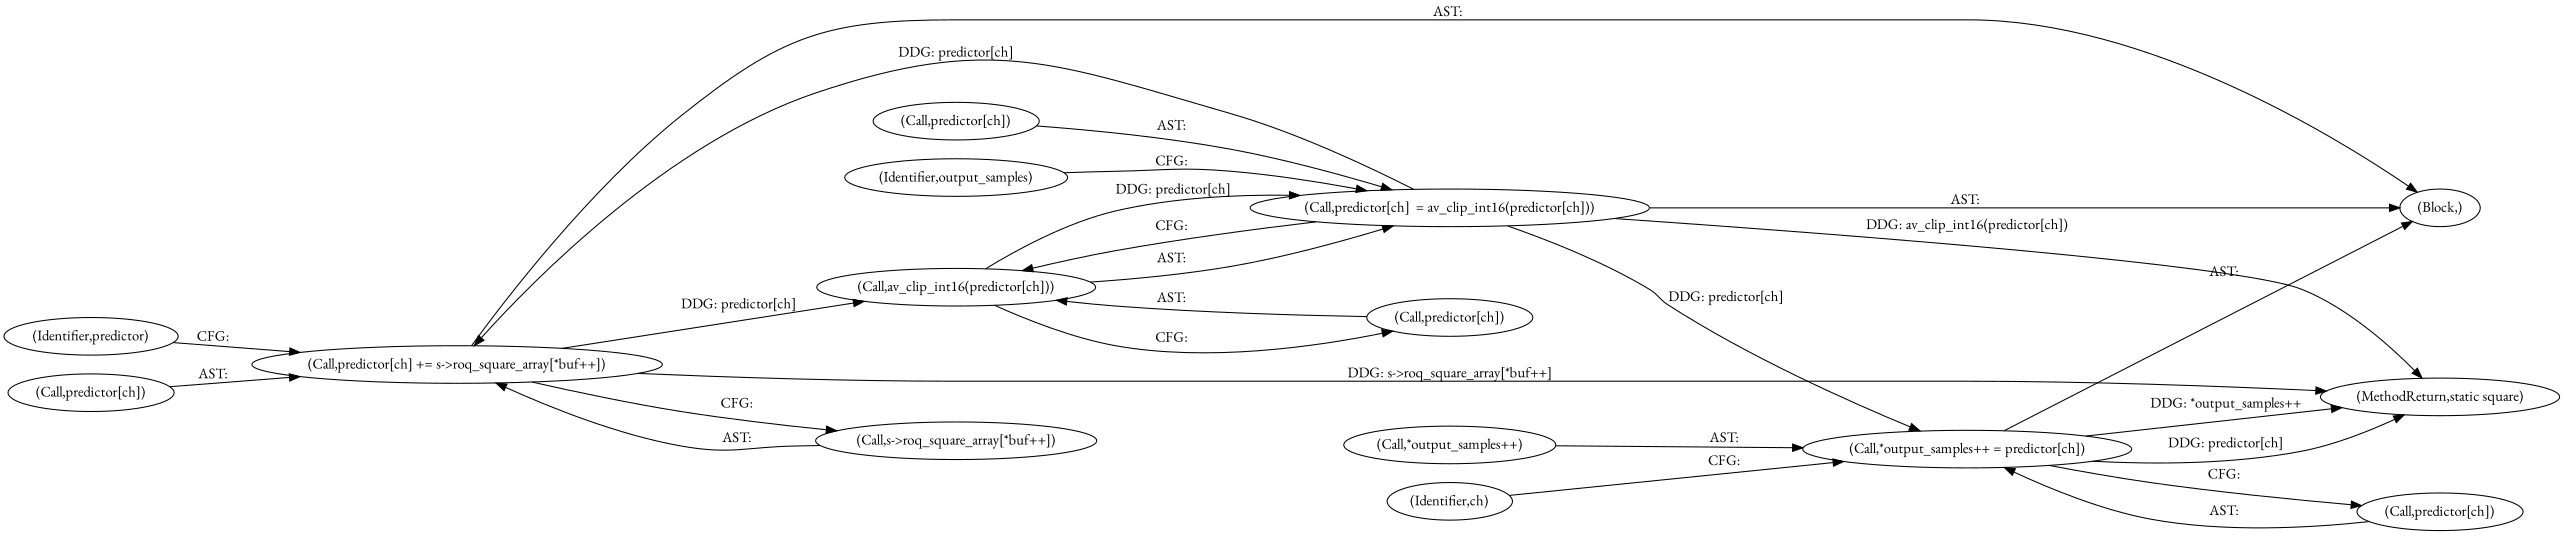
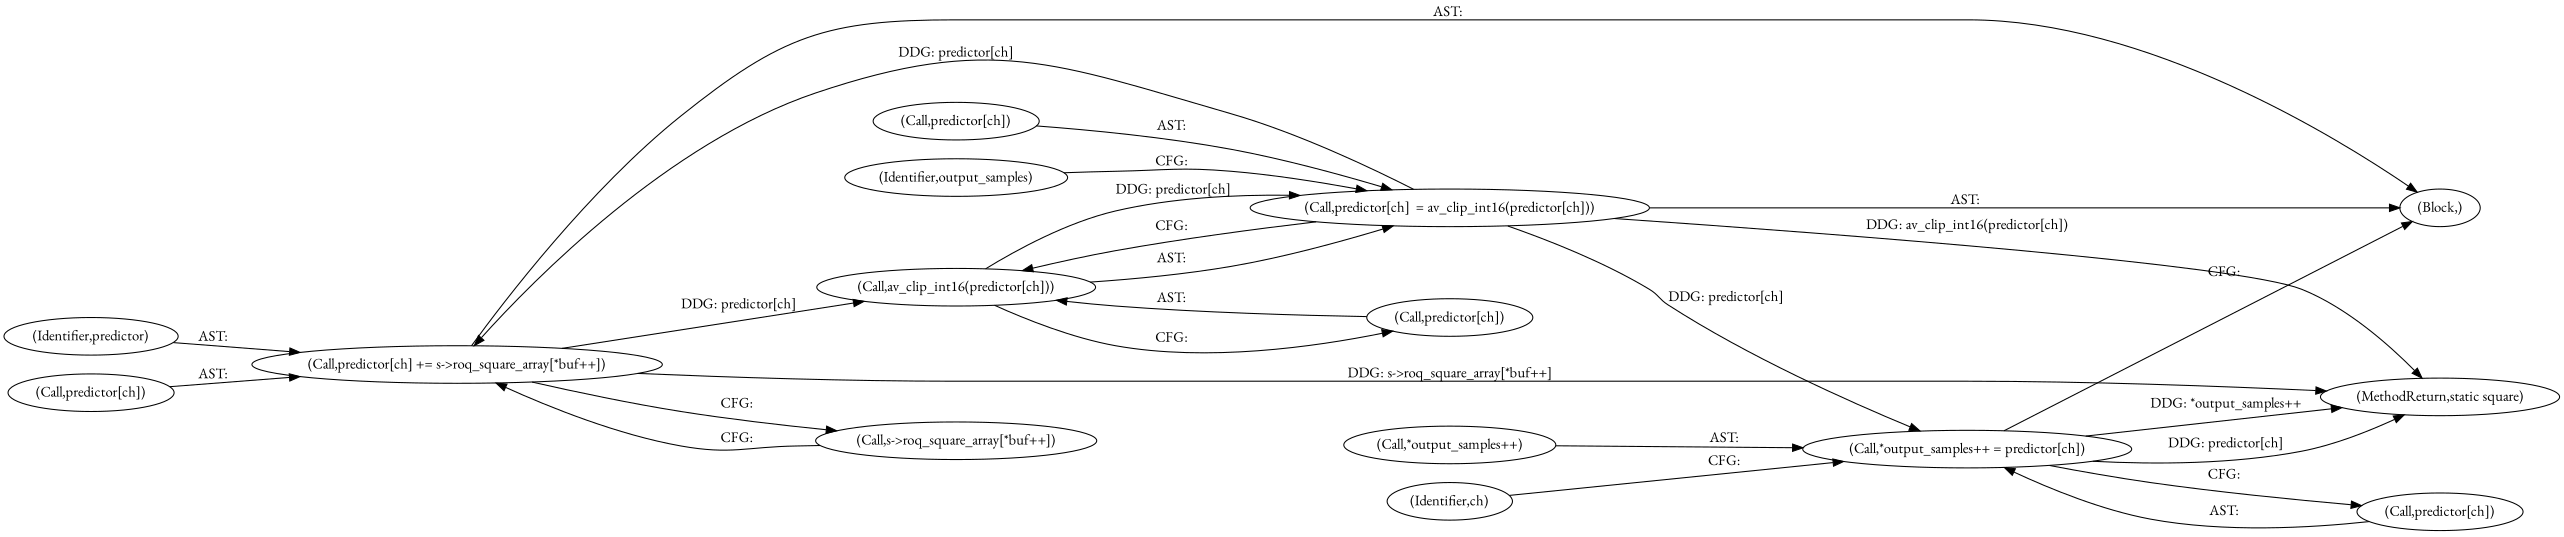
edge "(Call,*output_samples++ = predictor[ch])" -> "(Block,)": label "AST: " -> "CFG: "
edge "(Identifier,predictor)" -> "(Call,predictor[ch] += s->roq_square_array[*buf++])": label "CFG: " -> "AST: "
edge "(Call,s->roq_square_array[*buf++])" -> "(Call,predictor[ch] += s->roq_square_array[*buf++])": label "AST: " -> "CFG: "
